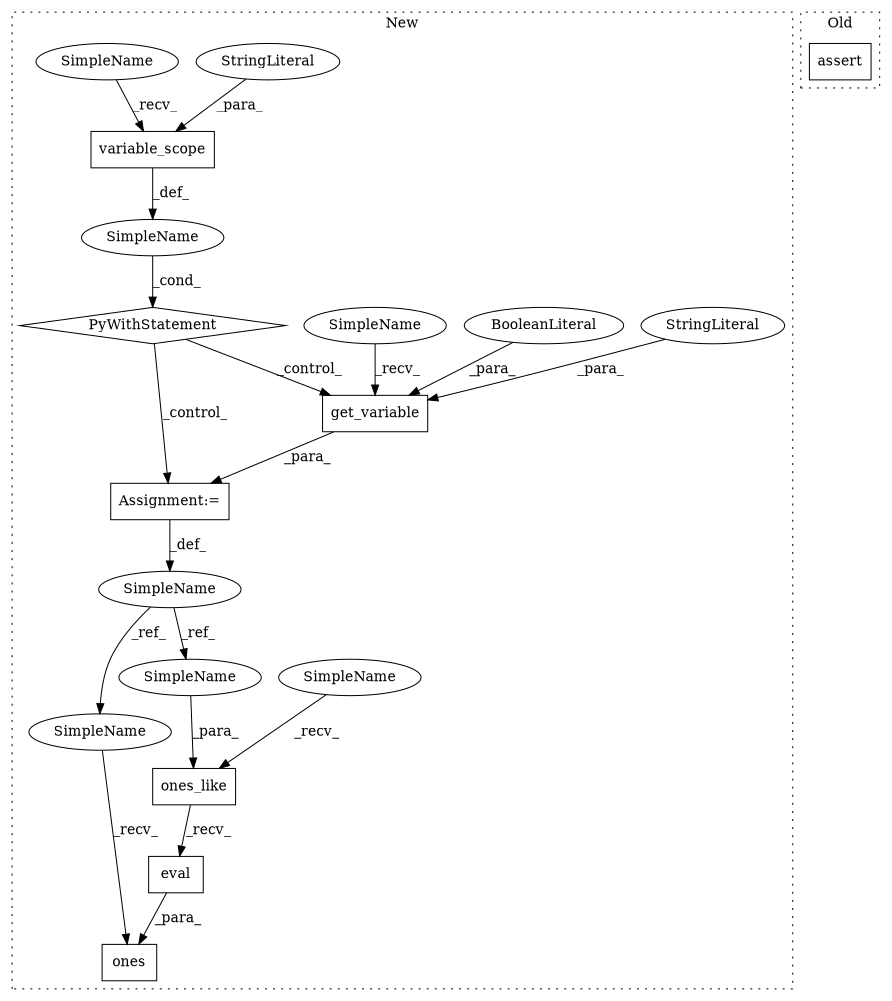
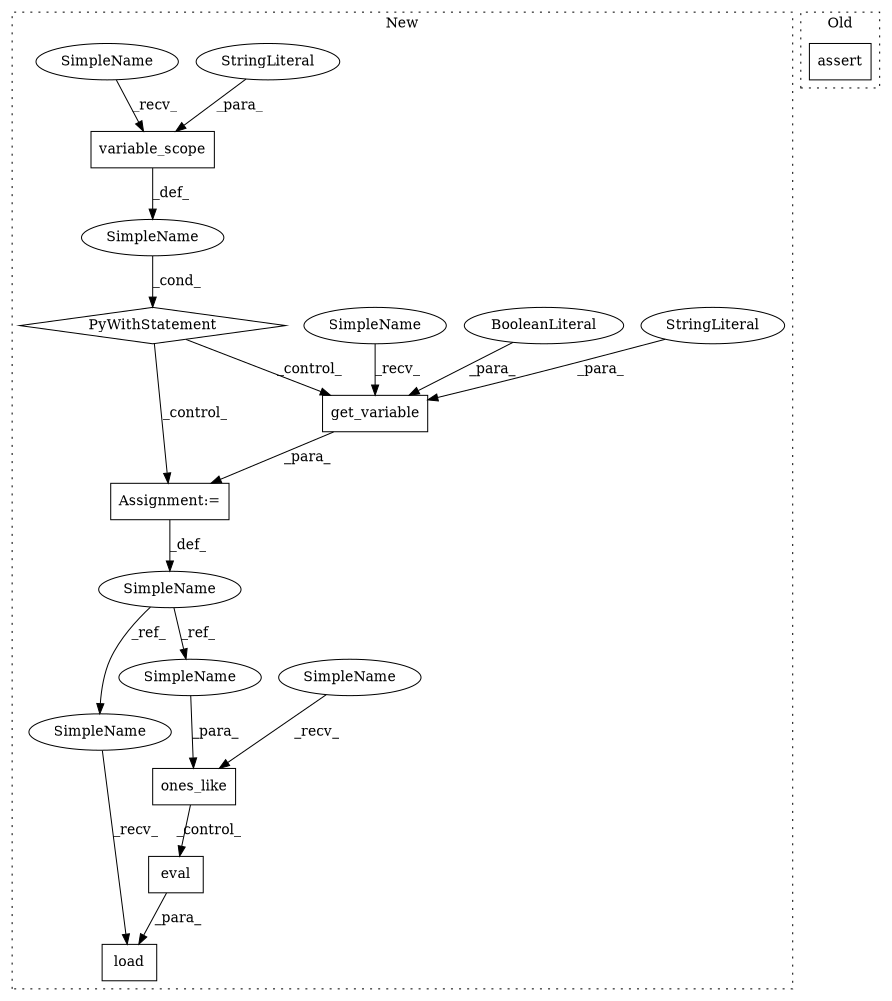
edge "ones_like" -> "eval": label "_recv_" -> "_control_"
node "ones": label "ones" -> "load"
